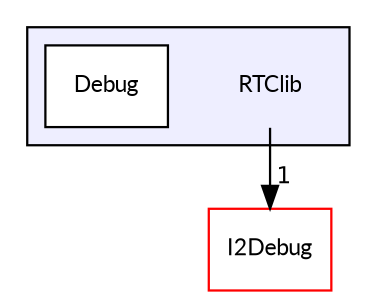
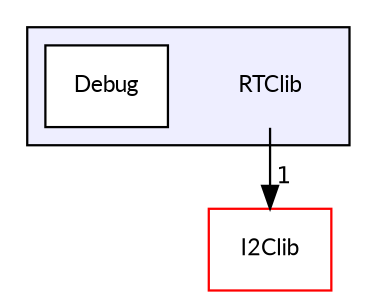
node "I2Debug": label "I2Debug" -> "I2Clib"
